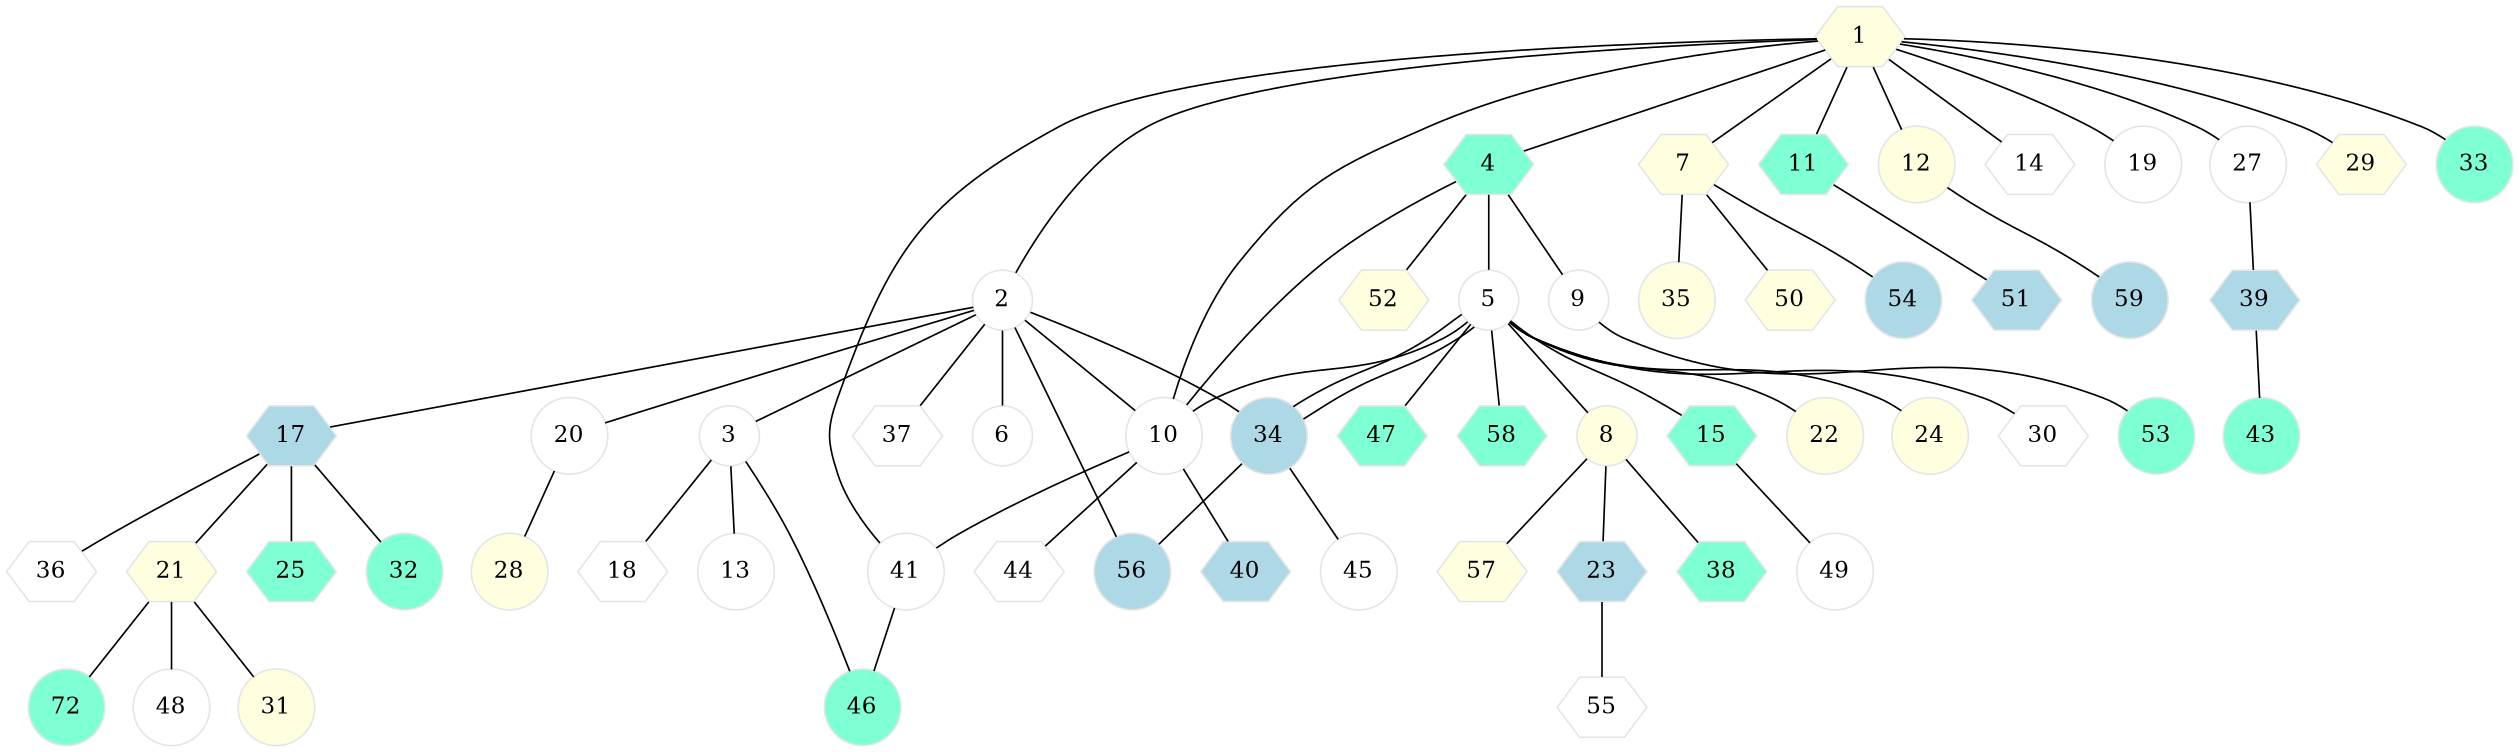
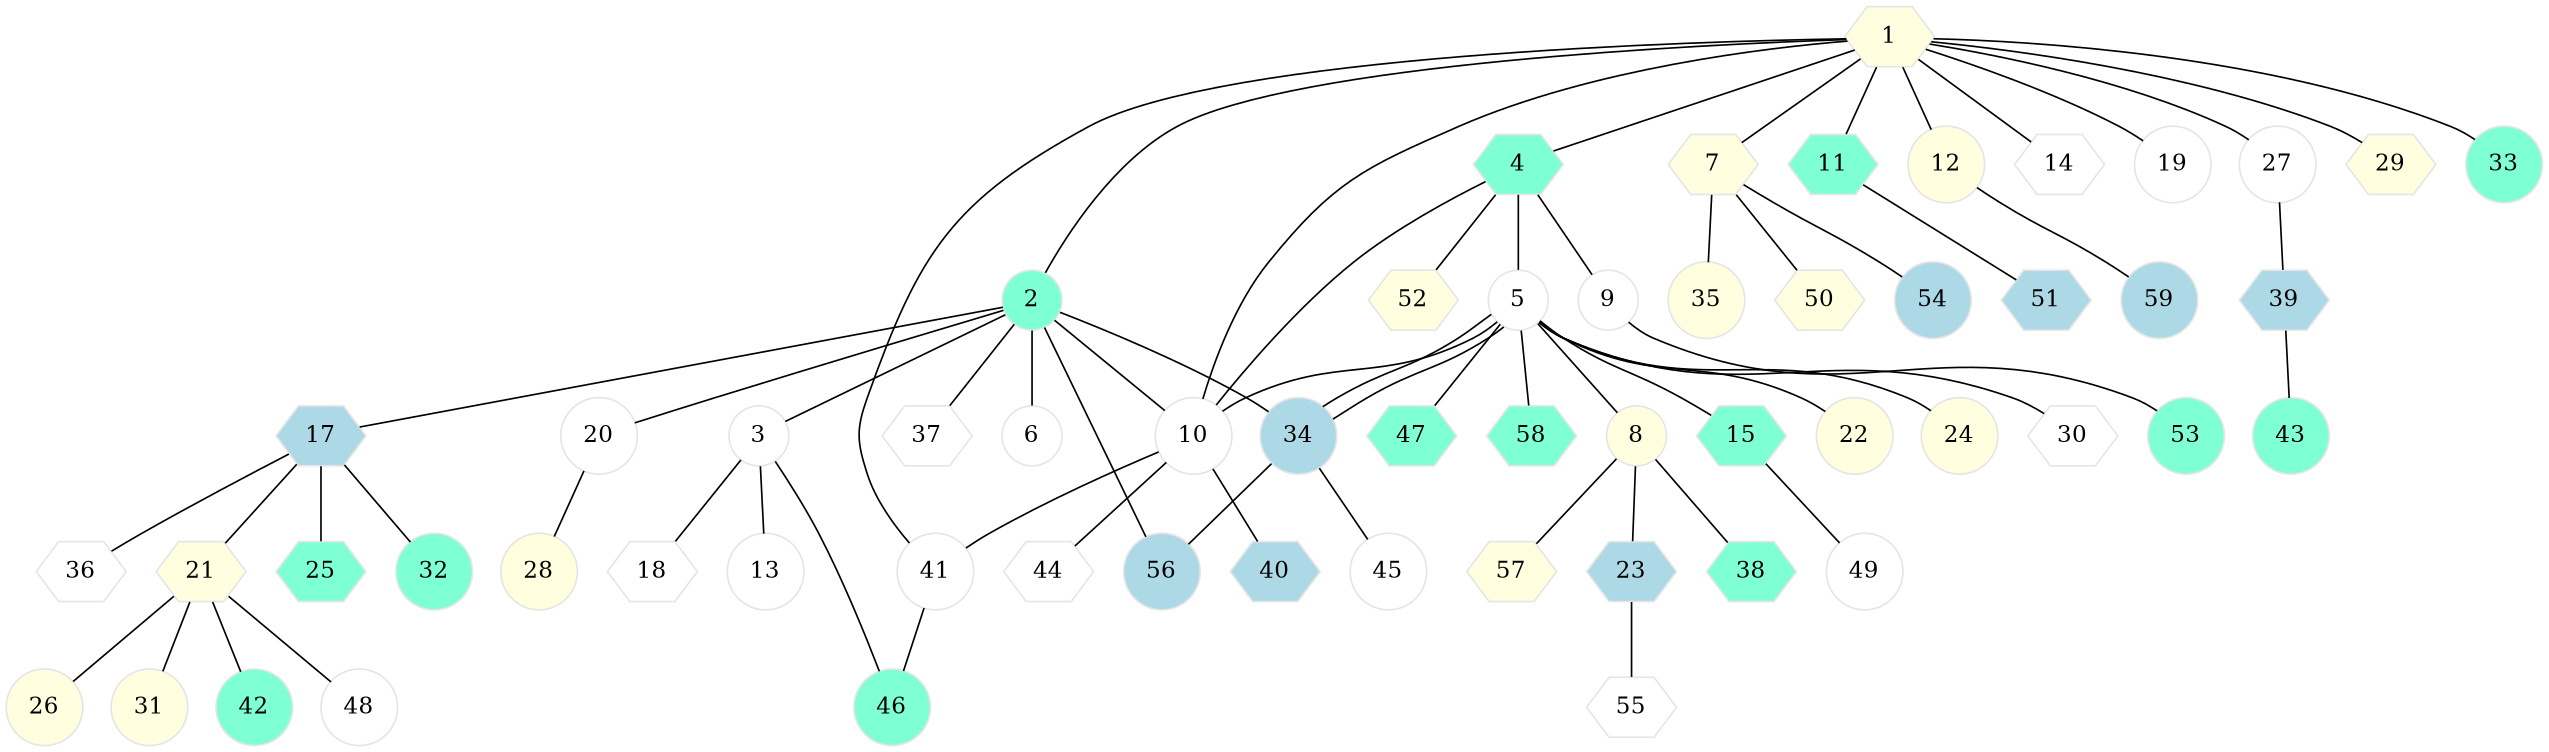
node "2": fillcolor white -> aquamarine
node "26": added
node "72": label "72" -> "42"
